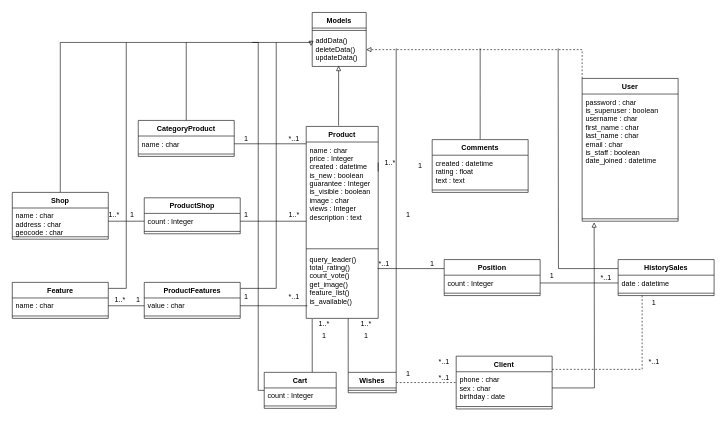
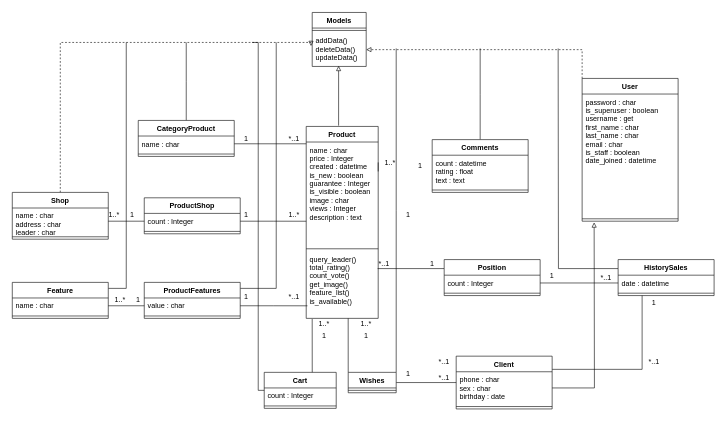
edge "Shop" -> "addData() deleteData() updateData()": style solid -> dashed
node "password : char is_superuser : boolean username : char first_name : char last_name : char email : char is_staff : boolean date_joined : datetime": label "password : char is_superuser : boolean username : char first_name : char last_name : char email : char is_staff : boolean date_joined : datetime" -> "password : char is_superuser : boolean username : get first_name : char last_name : char email : char is_staff : boolean date_joined : datetime"
node "created : datetime rating : float text : text": label "created : datetime rating : float text : text" -> "count : datetime rating : float text : text"
node "name : char address : char geocode : char": label "name : char address : char geocode : char" -> "name : char address : char leader : char"
edge "HistorySales" -- "Client": style dashed -> solid
edge "Wishes" -- "Client": style dashed -> solid
